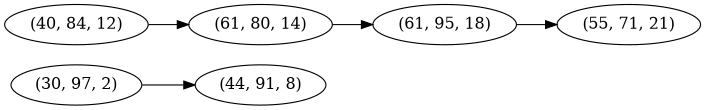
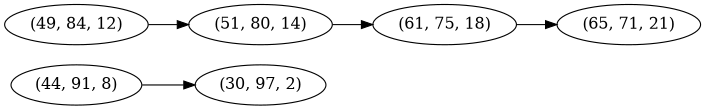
node "(40, 84, 12)": label "(40, 84, 12)" -> "(49, 84, 12)"
node "(61, 80, 14)": label "(61, 80, 14)" -> "(51, 80, 14)"
node "(61, 95, 18)": label "(61, 95, 18)" -> "(61, 75, 18)"
node "(55, 71, 21)": label "(55, 71, 21)" -> "(65, 71, 21)"
edge "(30, 97, 2)" -> "(44, 91, 8)": reversed
